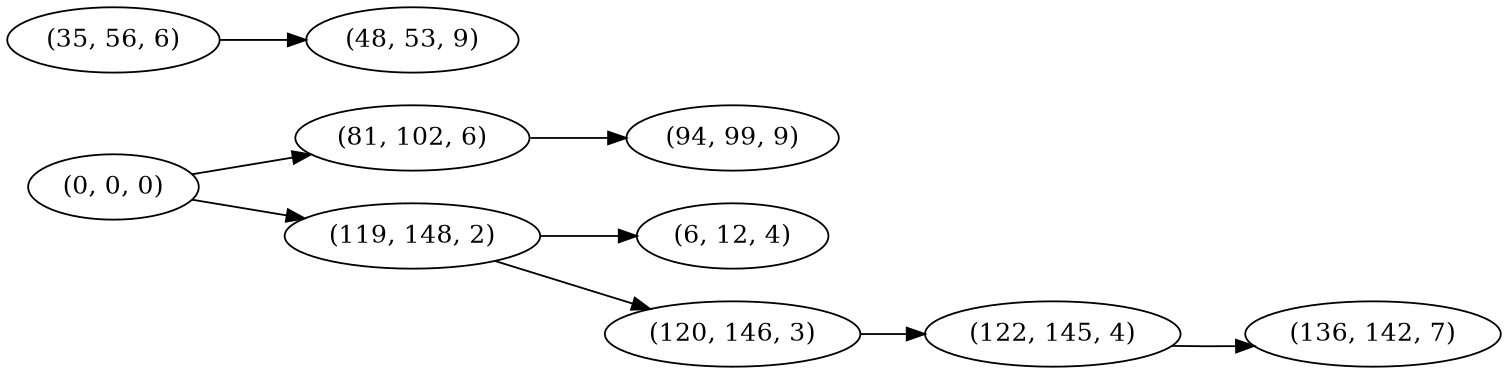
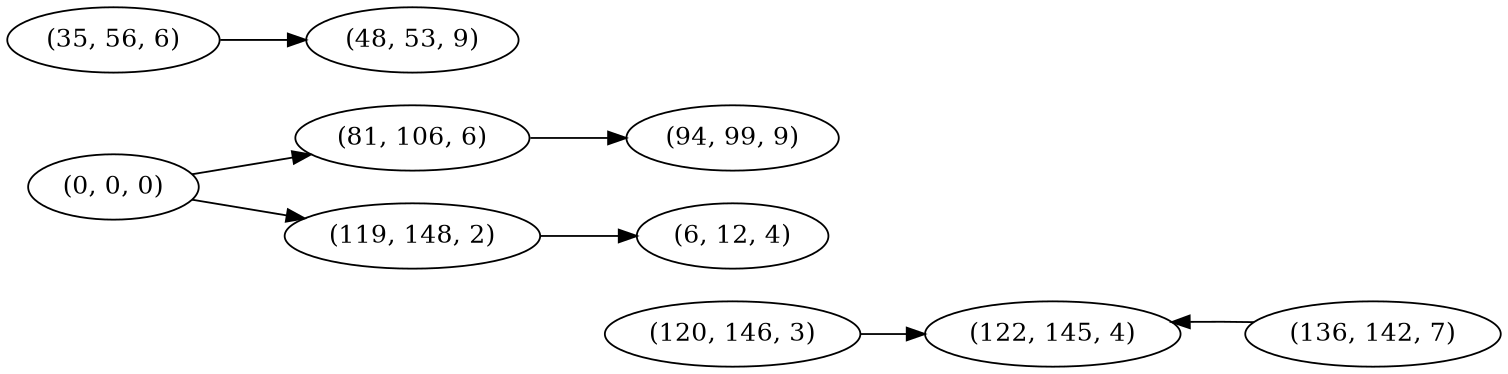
node "(81, 102, 6)": label "(81, 102, 6)" -> "(81, 106, 6)"
edge "(119, 148, 2)" -> "(120, 146, 3)": removed
edge "(122, 145, 4)" -> "(136, 142, 7)": reversed
